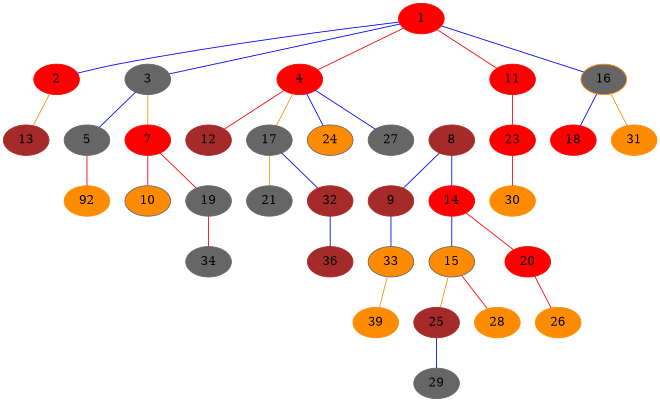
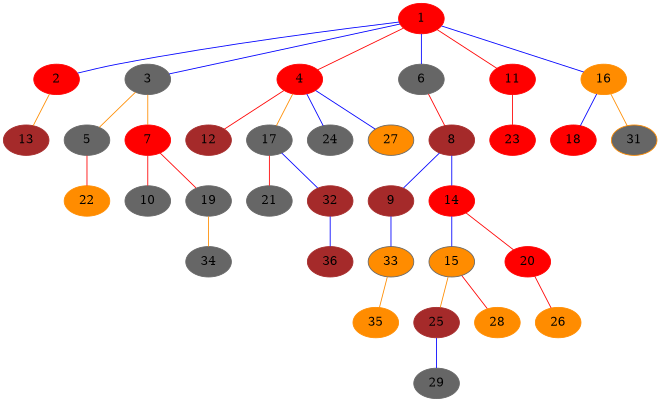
node "6": added
node "16": fillcolor gray40 -> darkorange
edge "3" -- "5": color blue -> darkorange
node "24": fillcolor darkorange -> gray40
node "27": fillcolor gray40 -> darkorange
node "31": fillcolor darkorange -> gray40
edge "17" -- "21": color darkorange -> red
node "92": label "92" -> "22"
node "10": fillcolor darkorange -> gray40
node "30": removed
edge "19" -- "34": color red -> darkorange
node "39": label "39" -> "35"
